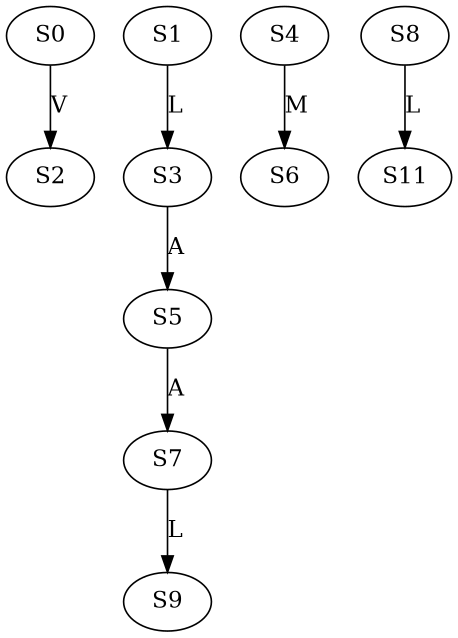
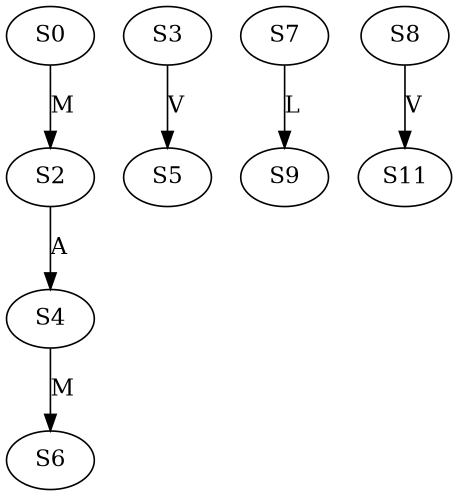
node "S1": removed
edge "S0" -> "S2": label "V" -> "M"
edge "S8" -> "S11": label "L" -> "V"
edge "S2" -> "S4": added, label "A"
edge "S3" -> "S5": label "A" -> "V"
edge "S5" -> "S7": removed, label "A"
